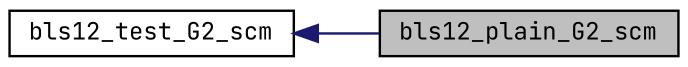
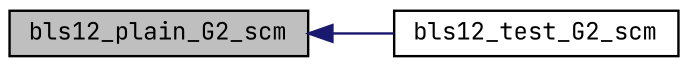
edge "bls12_plain_G2_scm" -> "bls12_test_G2_scm": reversed
